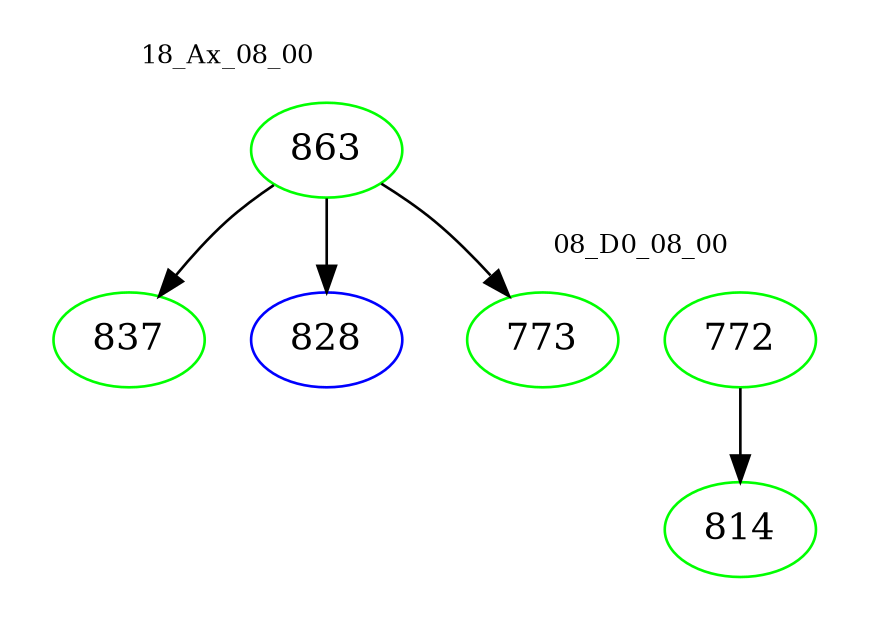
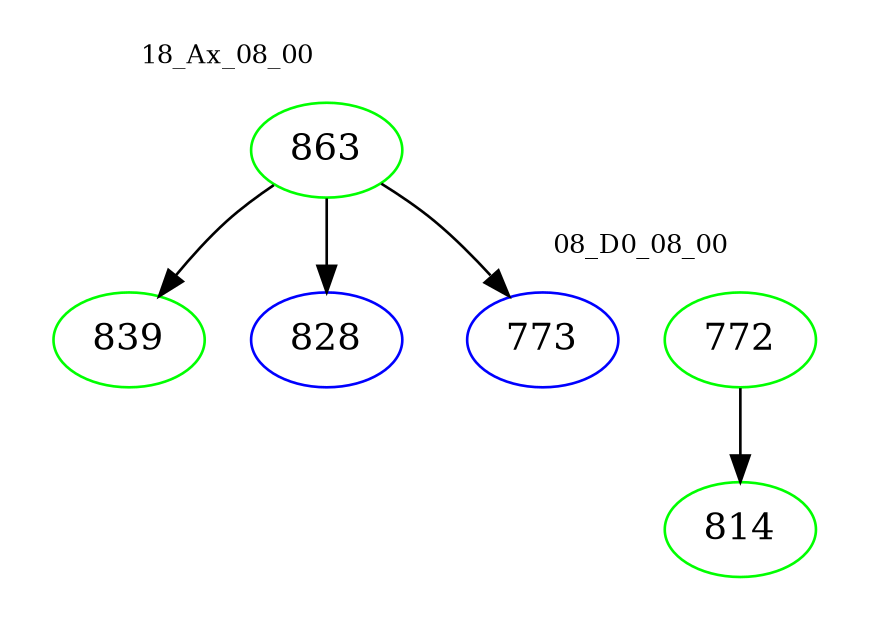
node "837": label "837" -> "839"
node "773": color green -> blue
